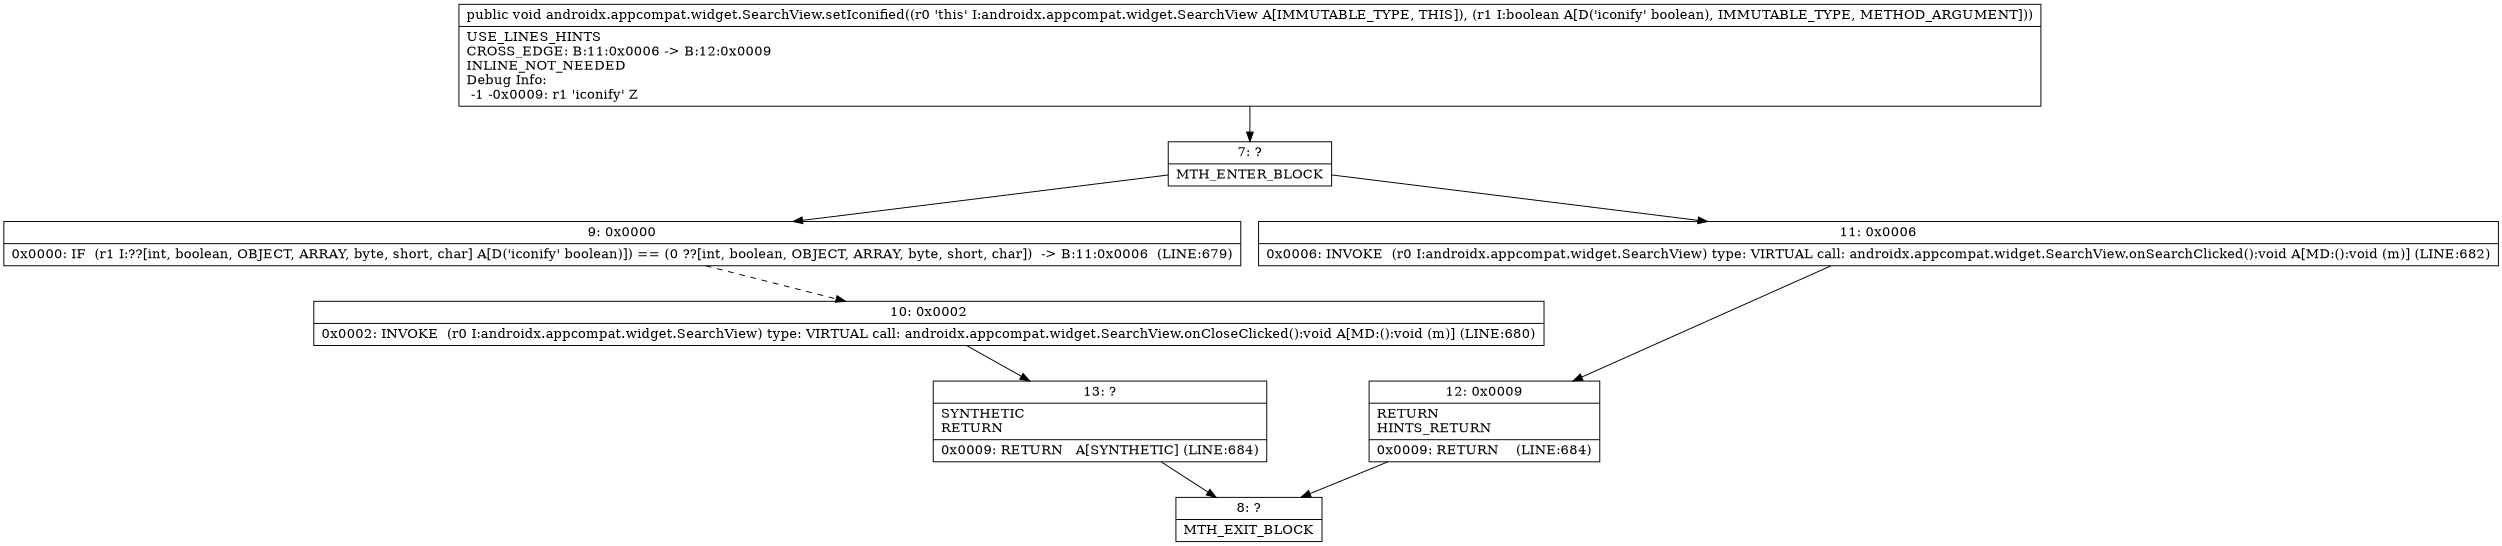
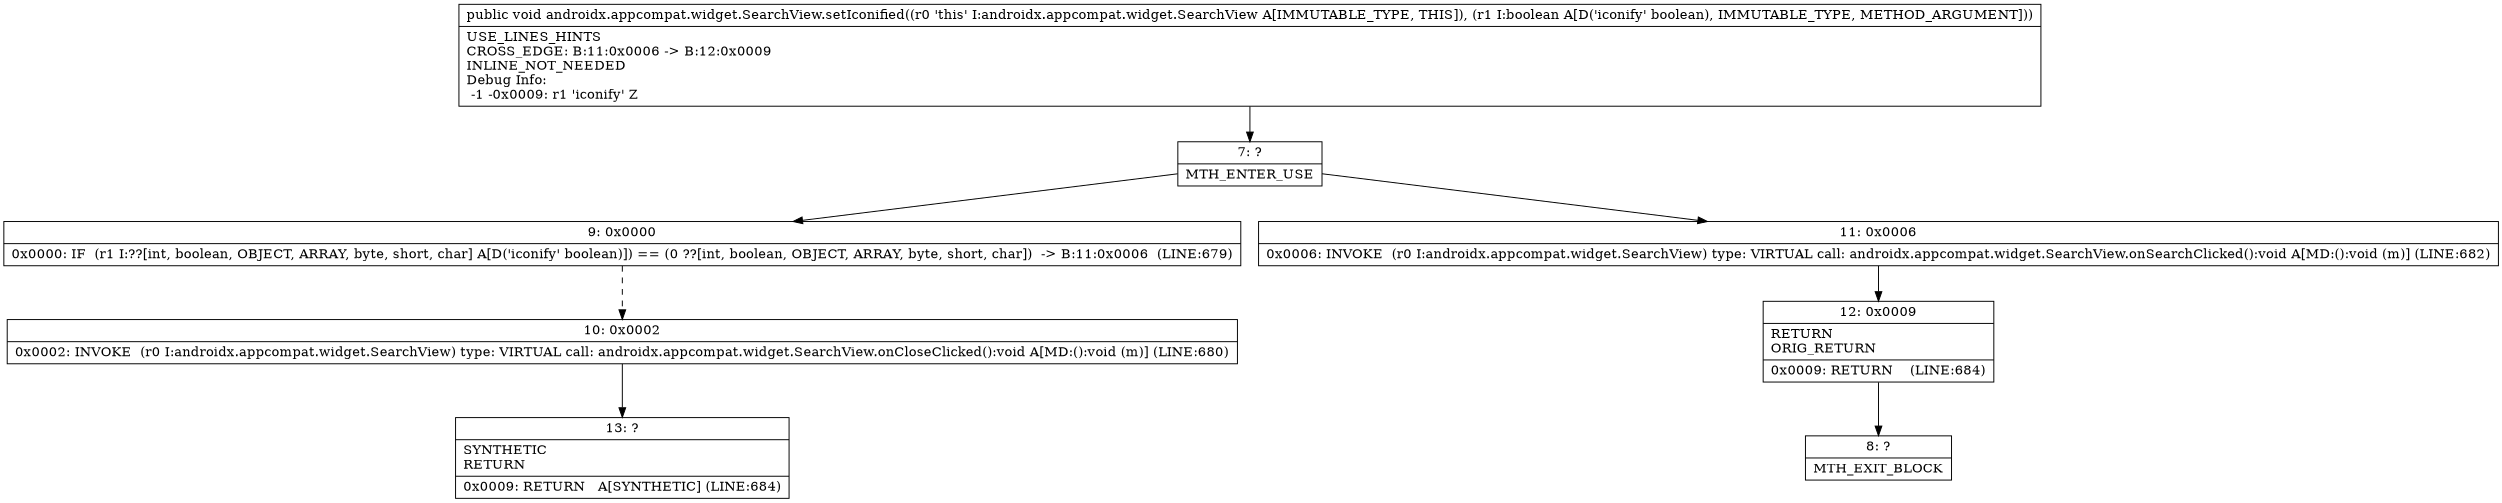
node "7: ?": text "MTH_ENTER_BLOCK" -> "MTH_ENTER_USE"
node "12: 0x0009": text "HINTS_RETURN" -> "ORIG_RETURN"
edge "13: ?" -> "8: ?": removed
